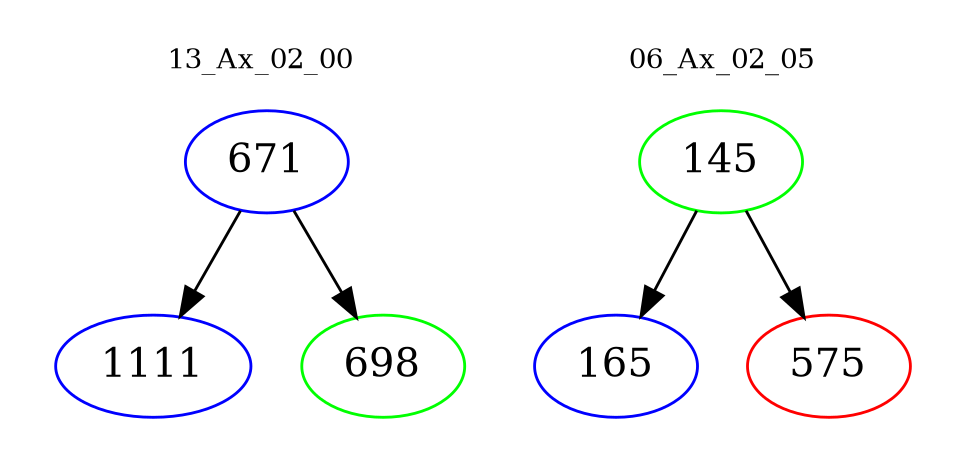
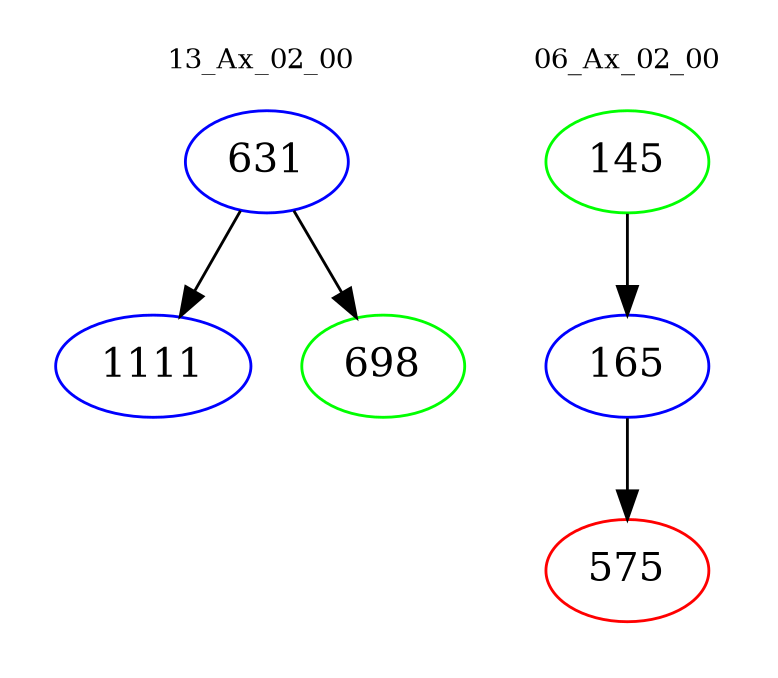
cluster "06_Ax_02_05": label "06_Ax_02_05" -> "06_Ax_02_00"
node "671": label "671" -> "631"
edge "145" -> "575": now "165" -> "575"
